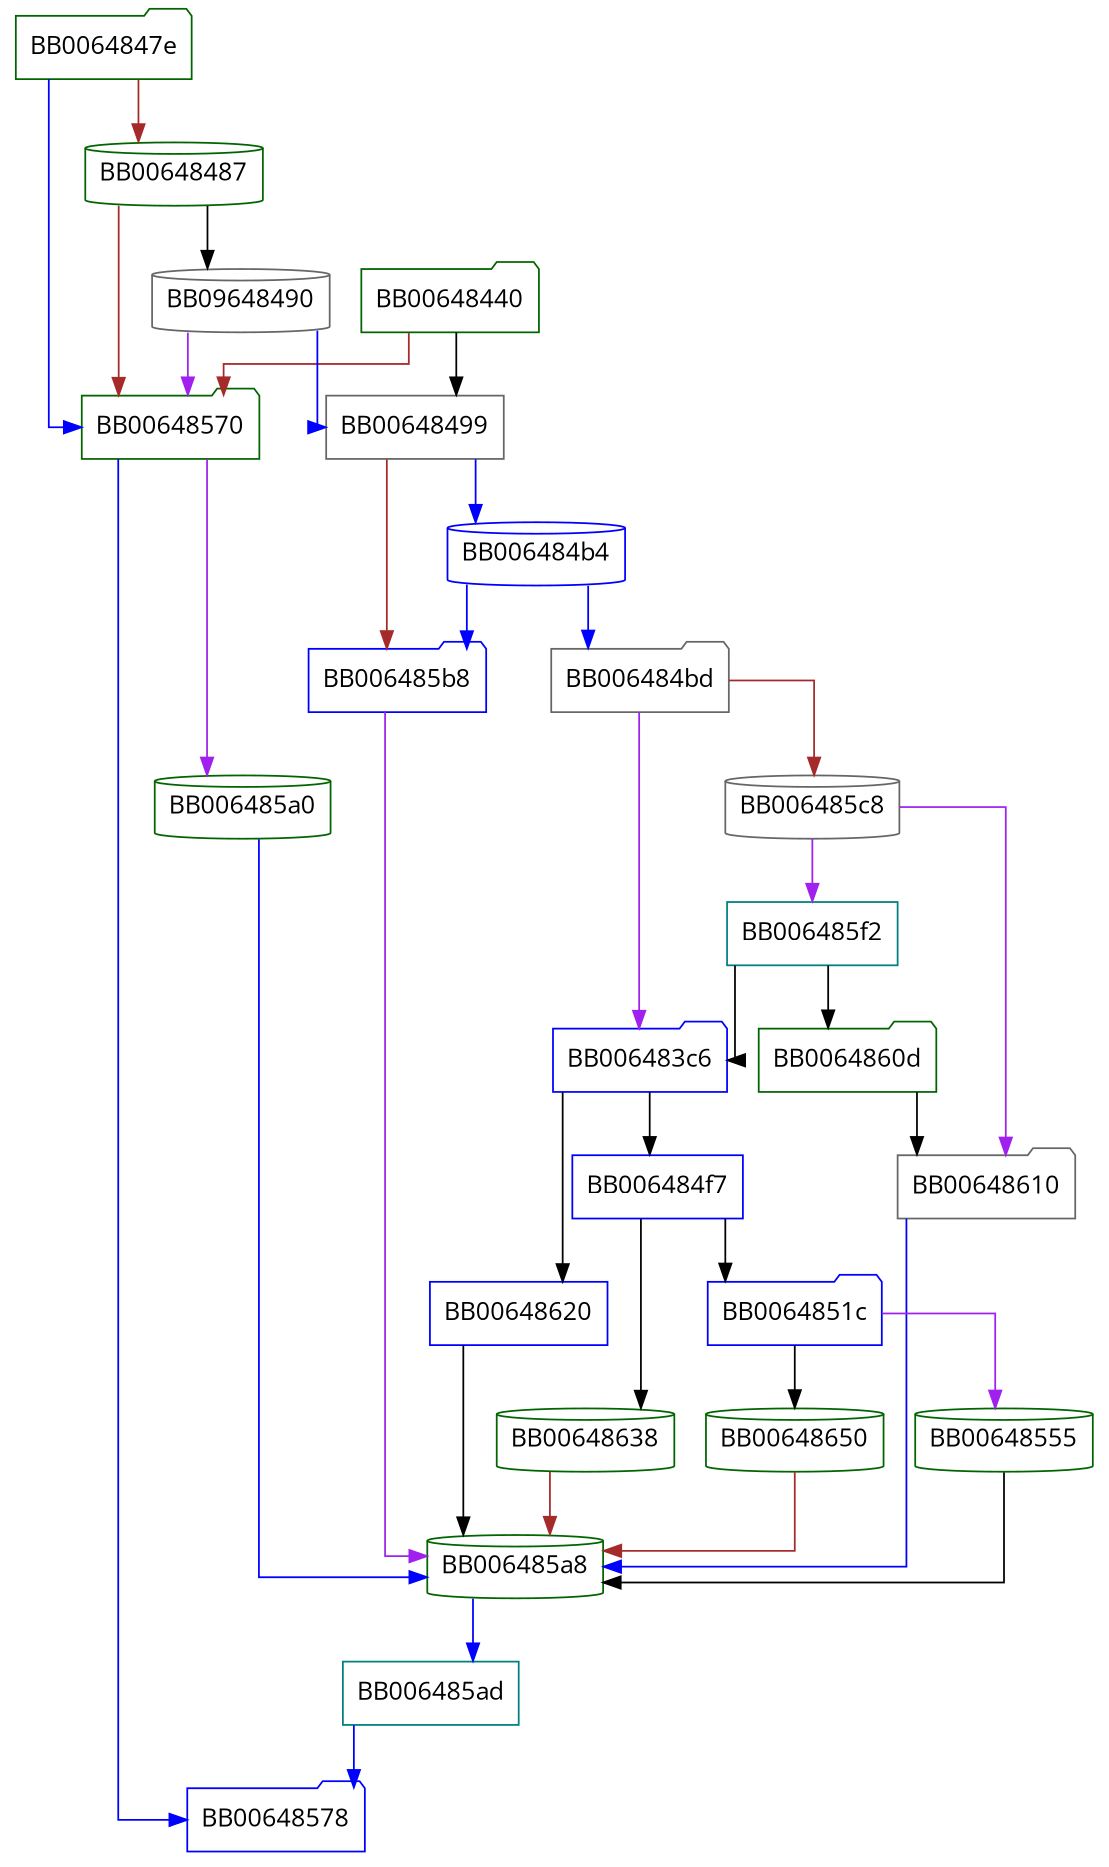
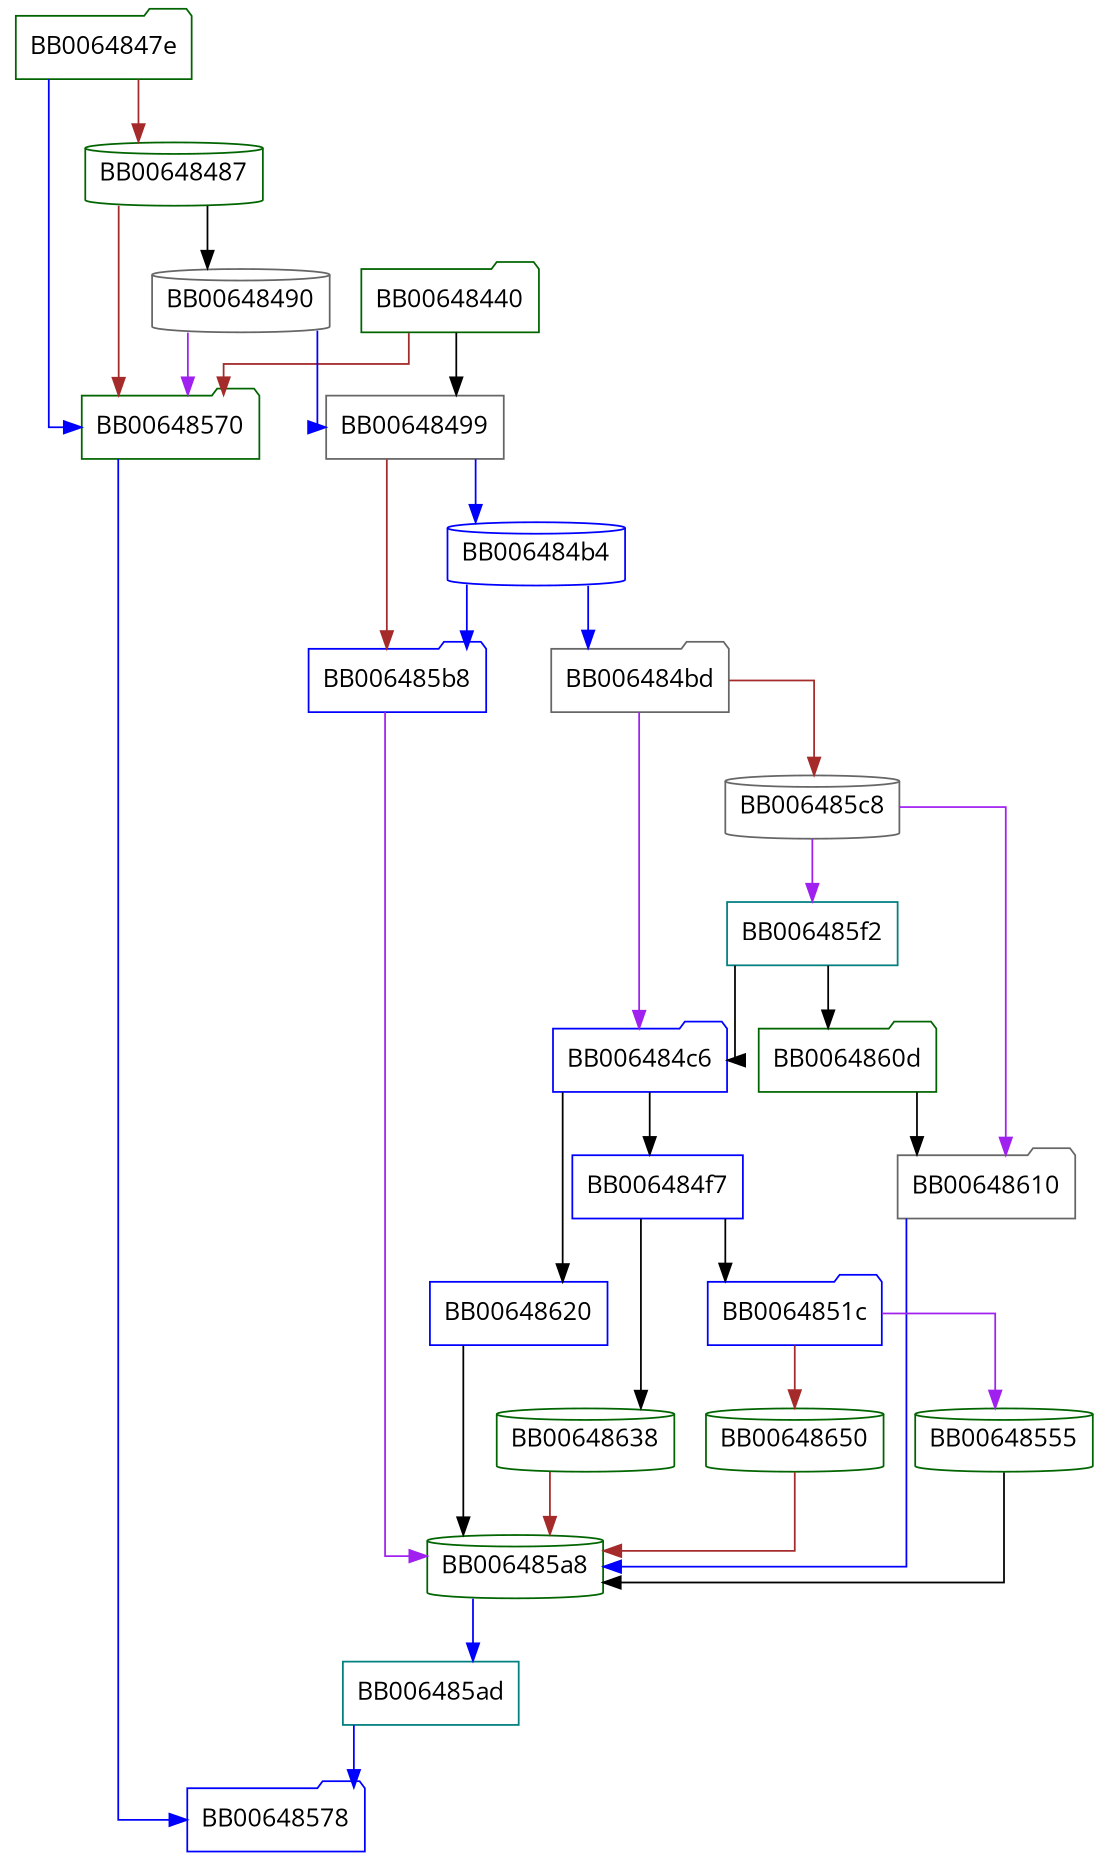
node "BB09648490": label "BB09648490" -> "BB00648490"
node "BB006485a0": removed
node "BB006483c6": label "BB006483c6" -> "BB006484c6"
edge "BB0064851c" -> "BB00648650": color black -> brown
